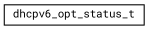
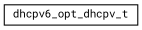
node "dhcpv6_opt_status_t": label "dhcpv6_opt_status_t" -> "dhcpv6_opt_dhcpv_t"
